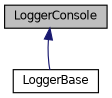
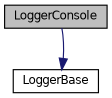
edge "LoggerBase" -> "LoggerConsole": reversed
